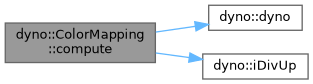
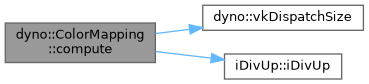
node "dyno::dyno": label "dyno::dyno" -> "dyno::vkDispatchSize"
node "dyno::iDivUp": label "dyno::iDivUp" -> "iDivUp::iDivUp"
